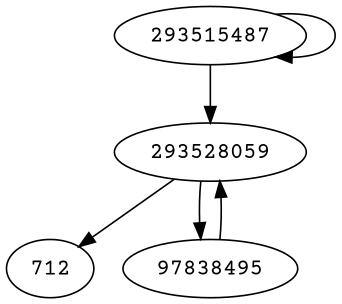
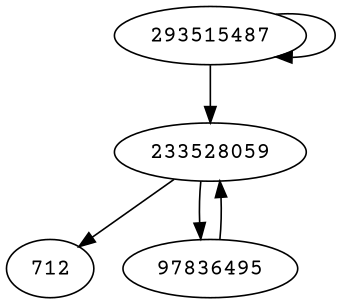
node "293528059": label "293528059" -> "233528059"
node "97838495": label "97838495" -> "97836495"
